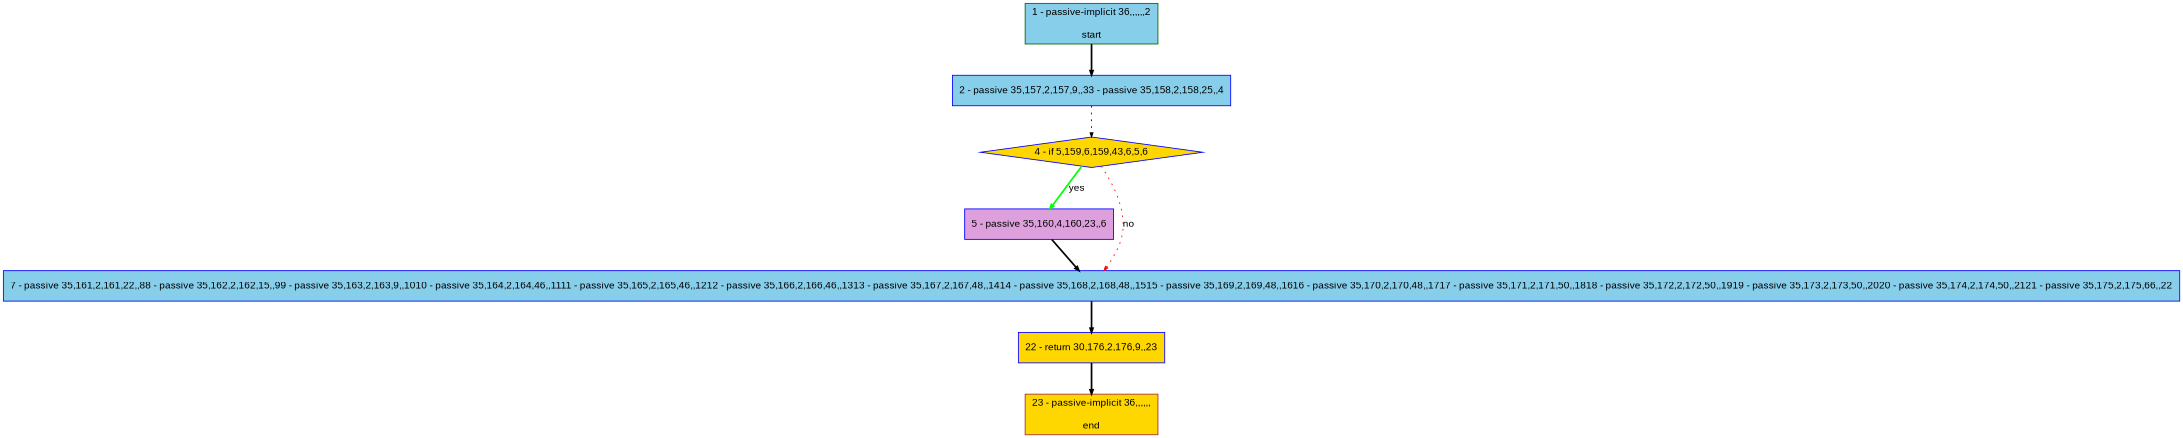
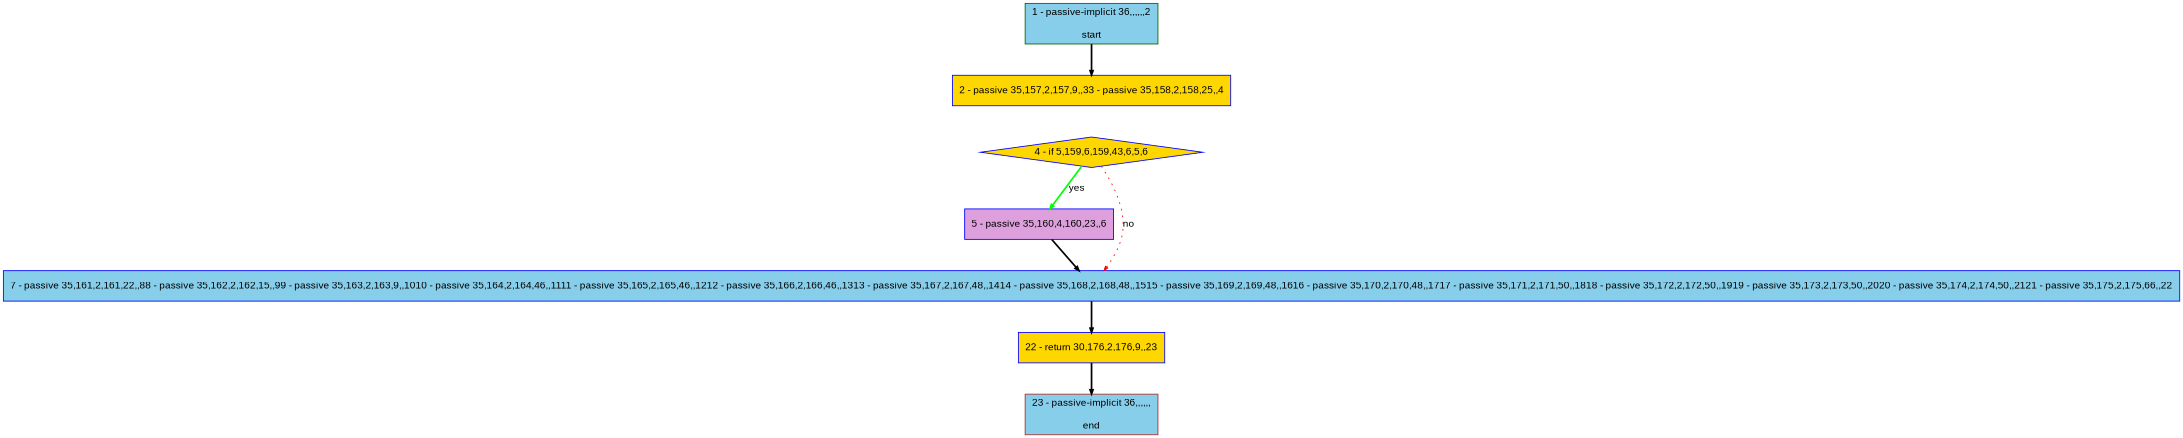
node "2 - passive 35,157,2,157,9,,33 - passive 35,158,2,158,25,,4": fillcolor skyblue -> gold
edge "2 - passive 35,157,2,157,9,,33 - passive 35,158,2,158,25,,4" -> "4 - if 5,159,6,159,43,6,5,6": removed
node "23 - passive-implicit 36,,,,,, end": fillcolor gold -> skyblue
